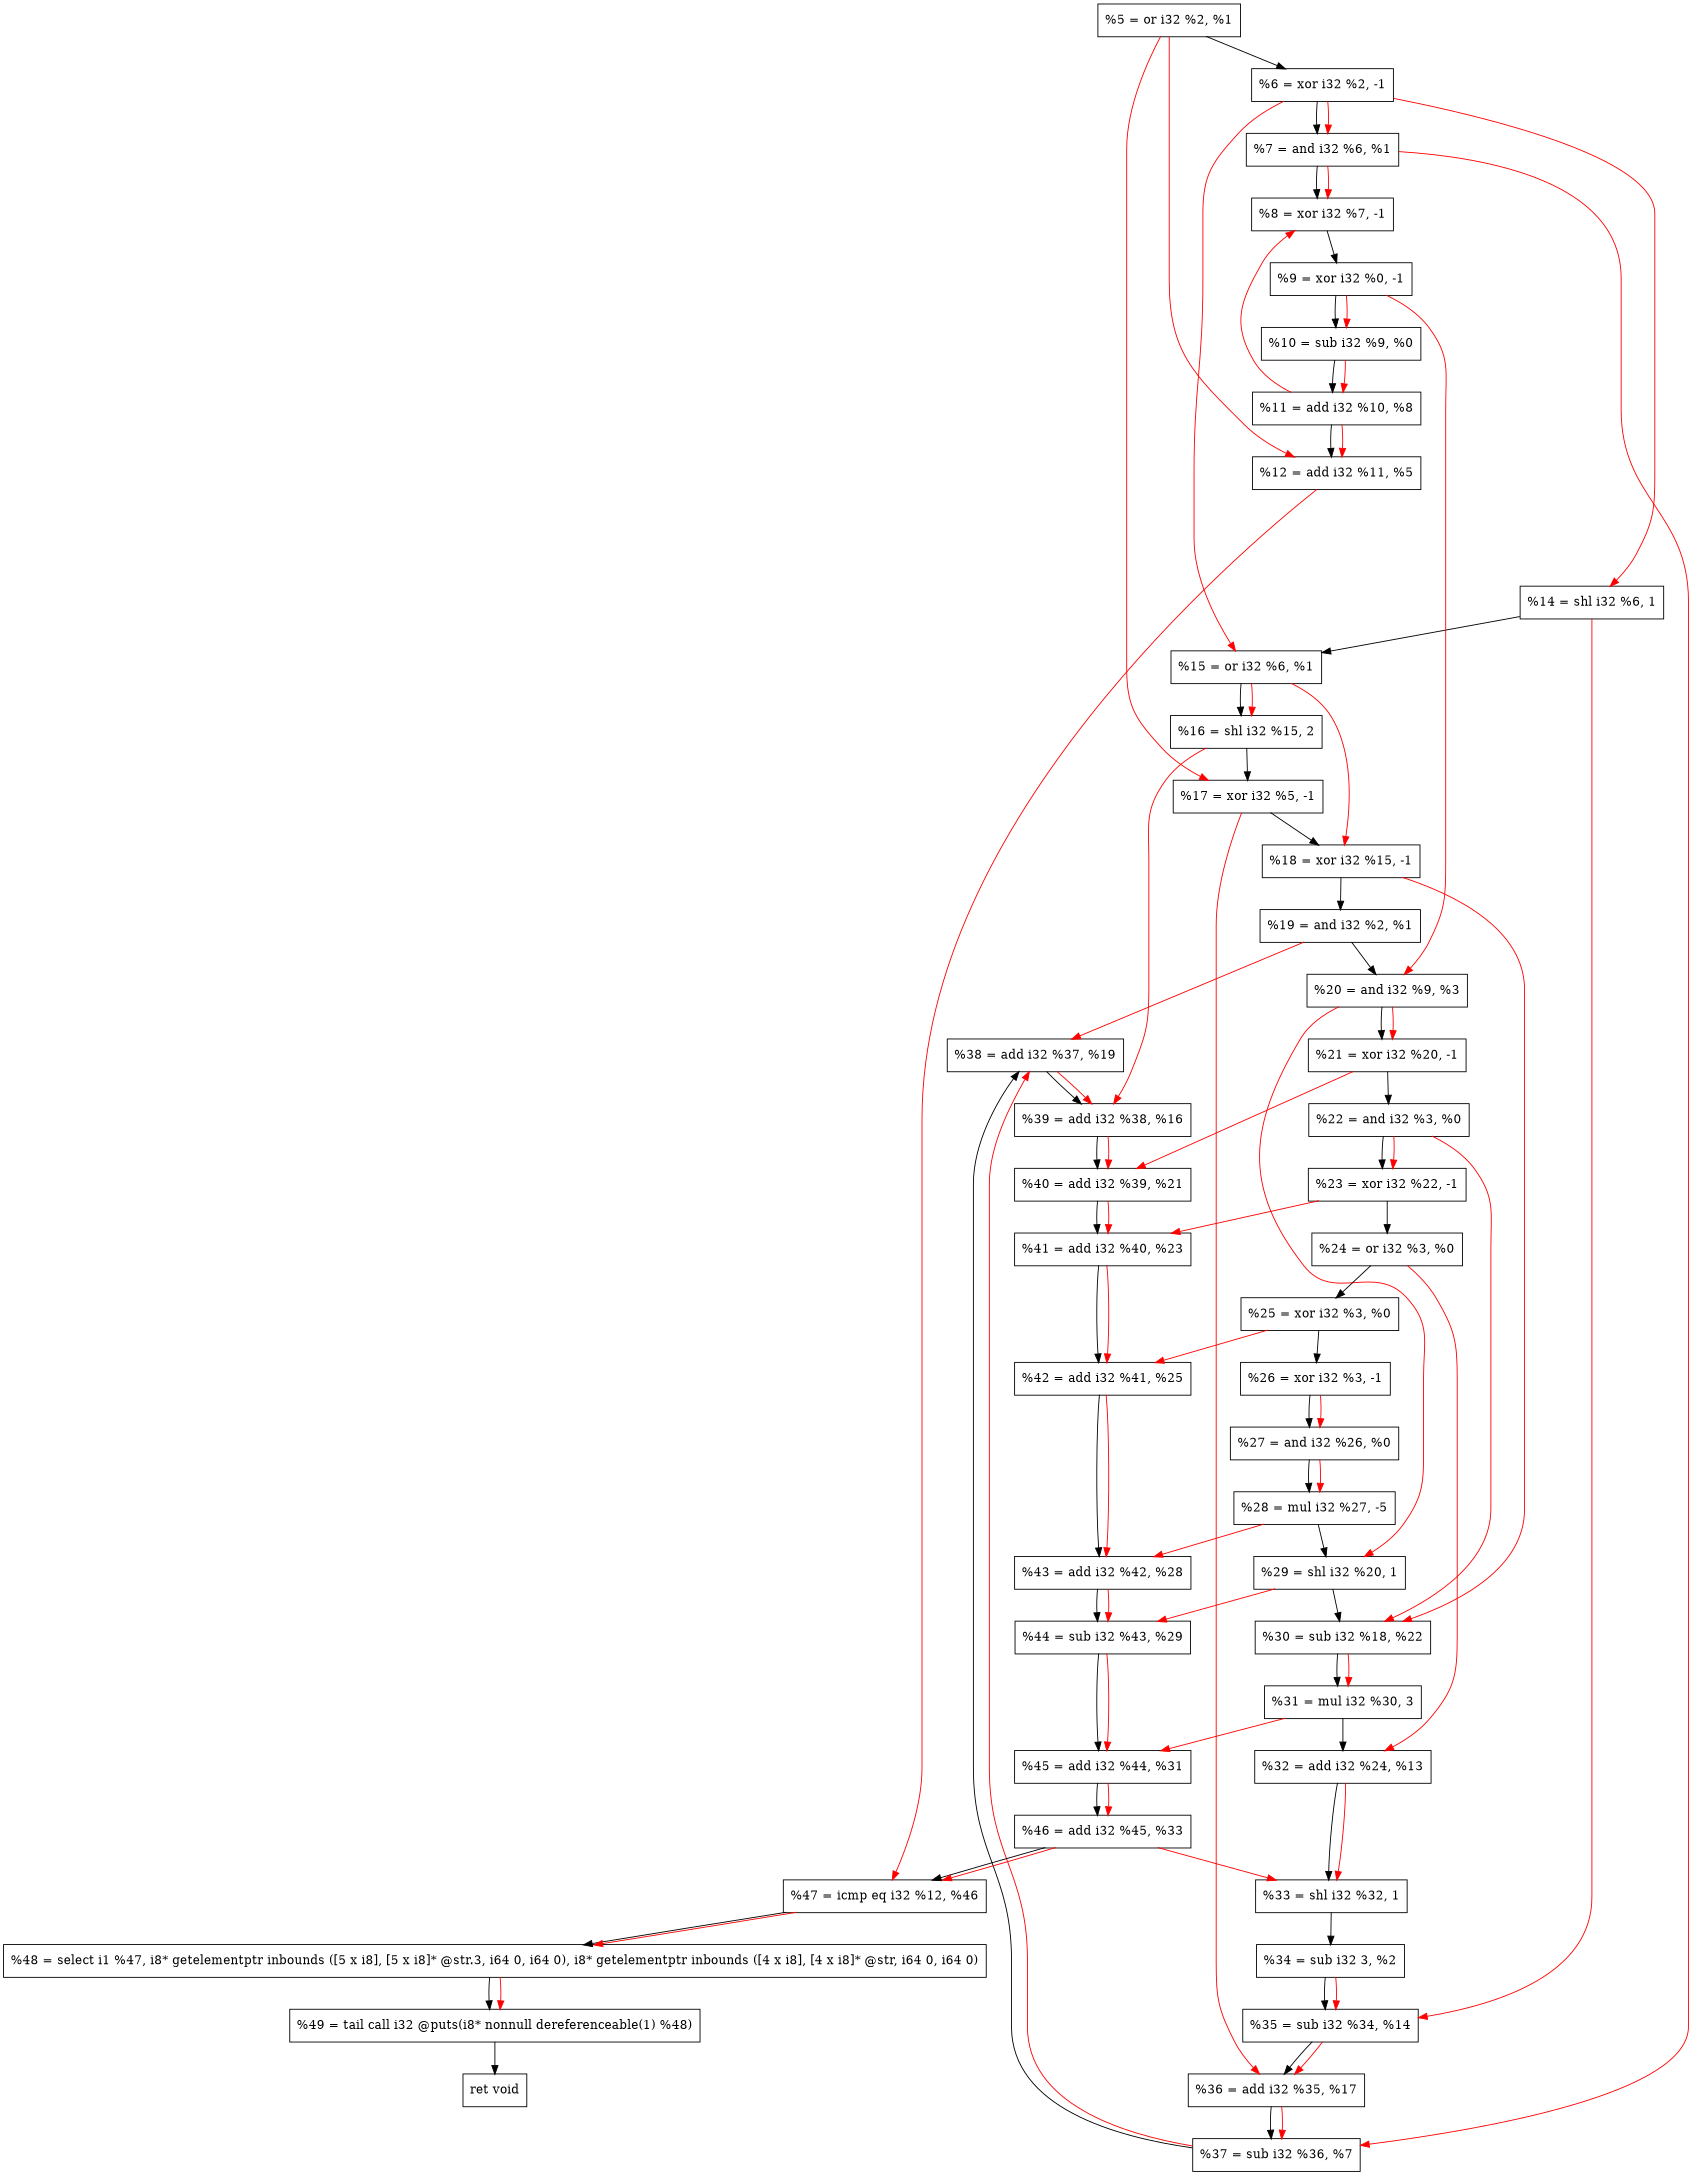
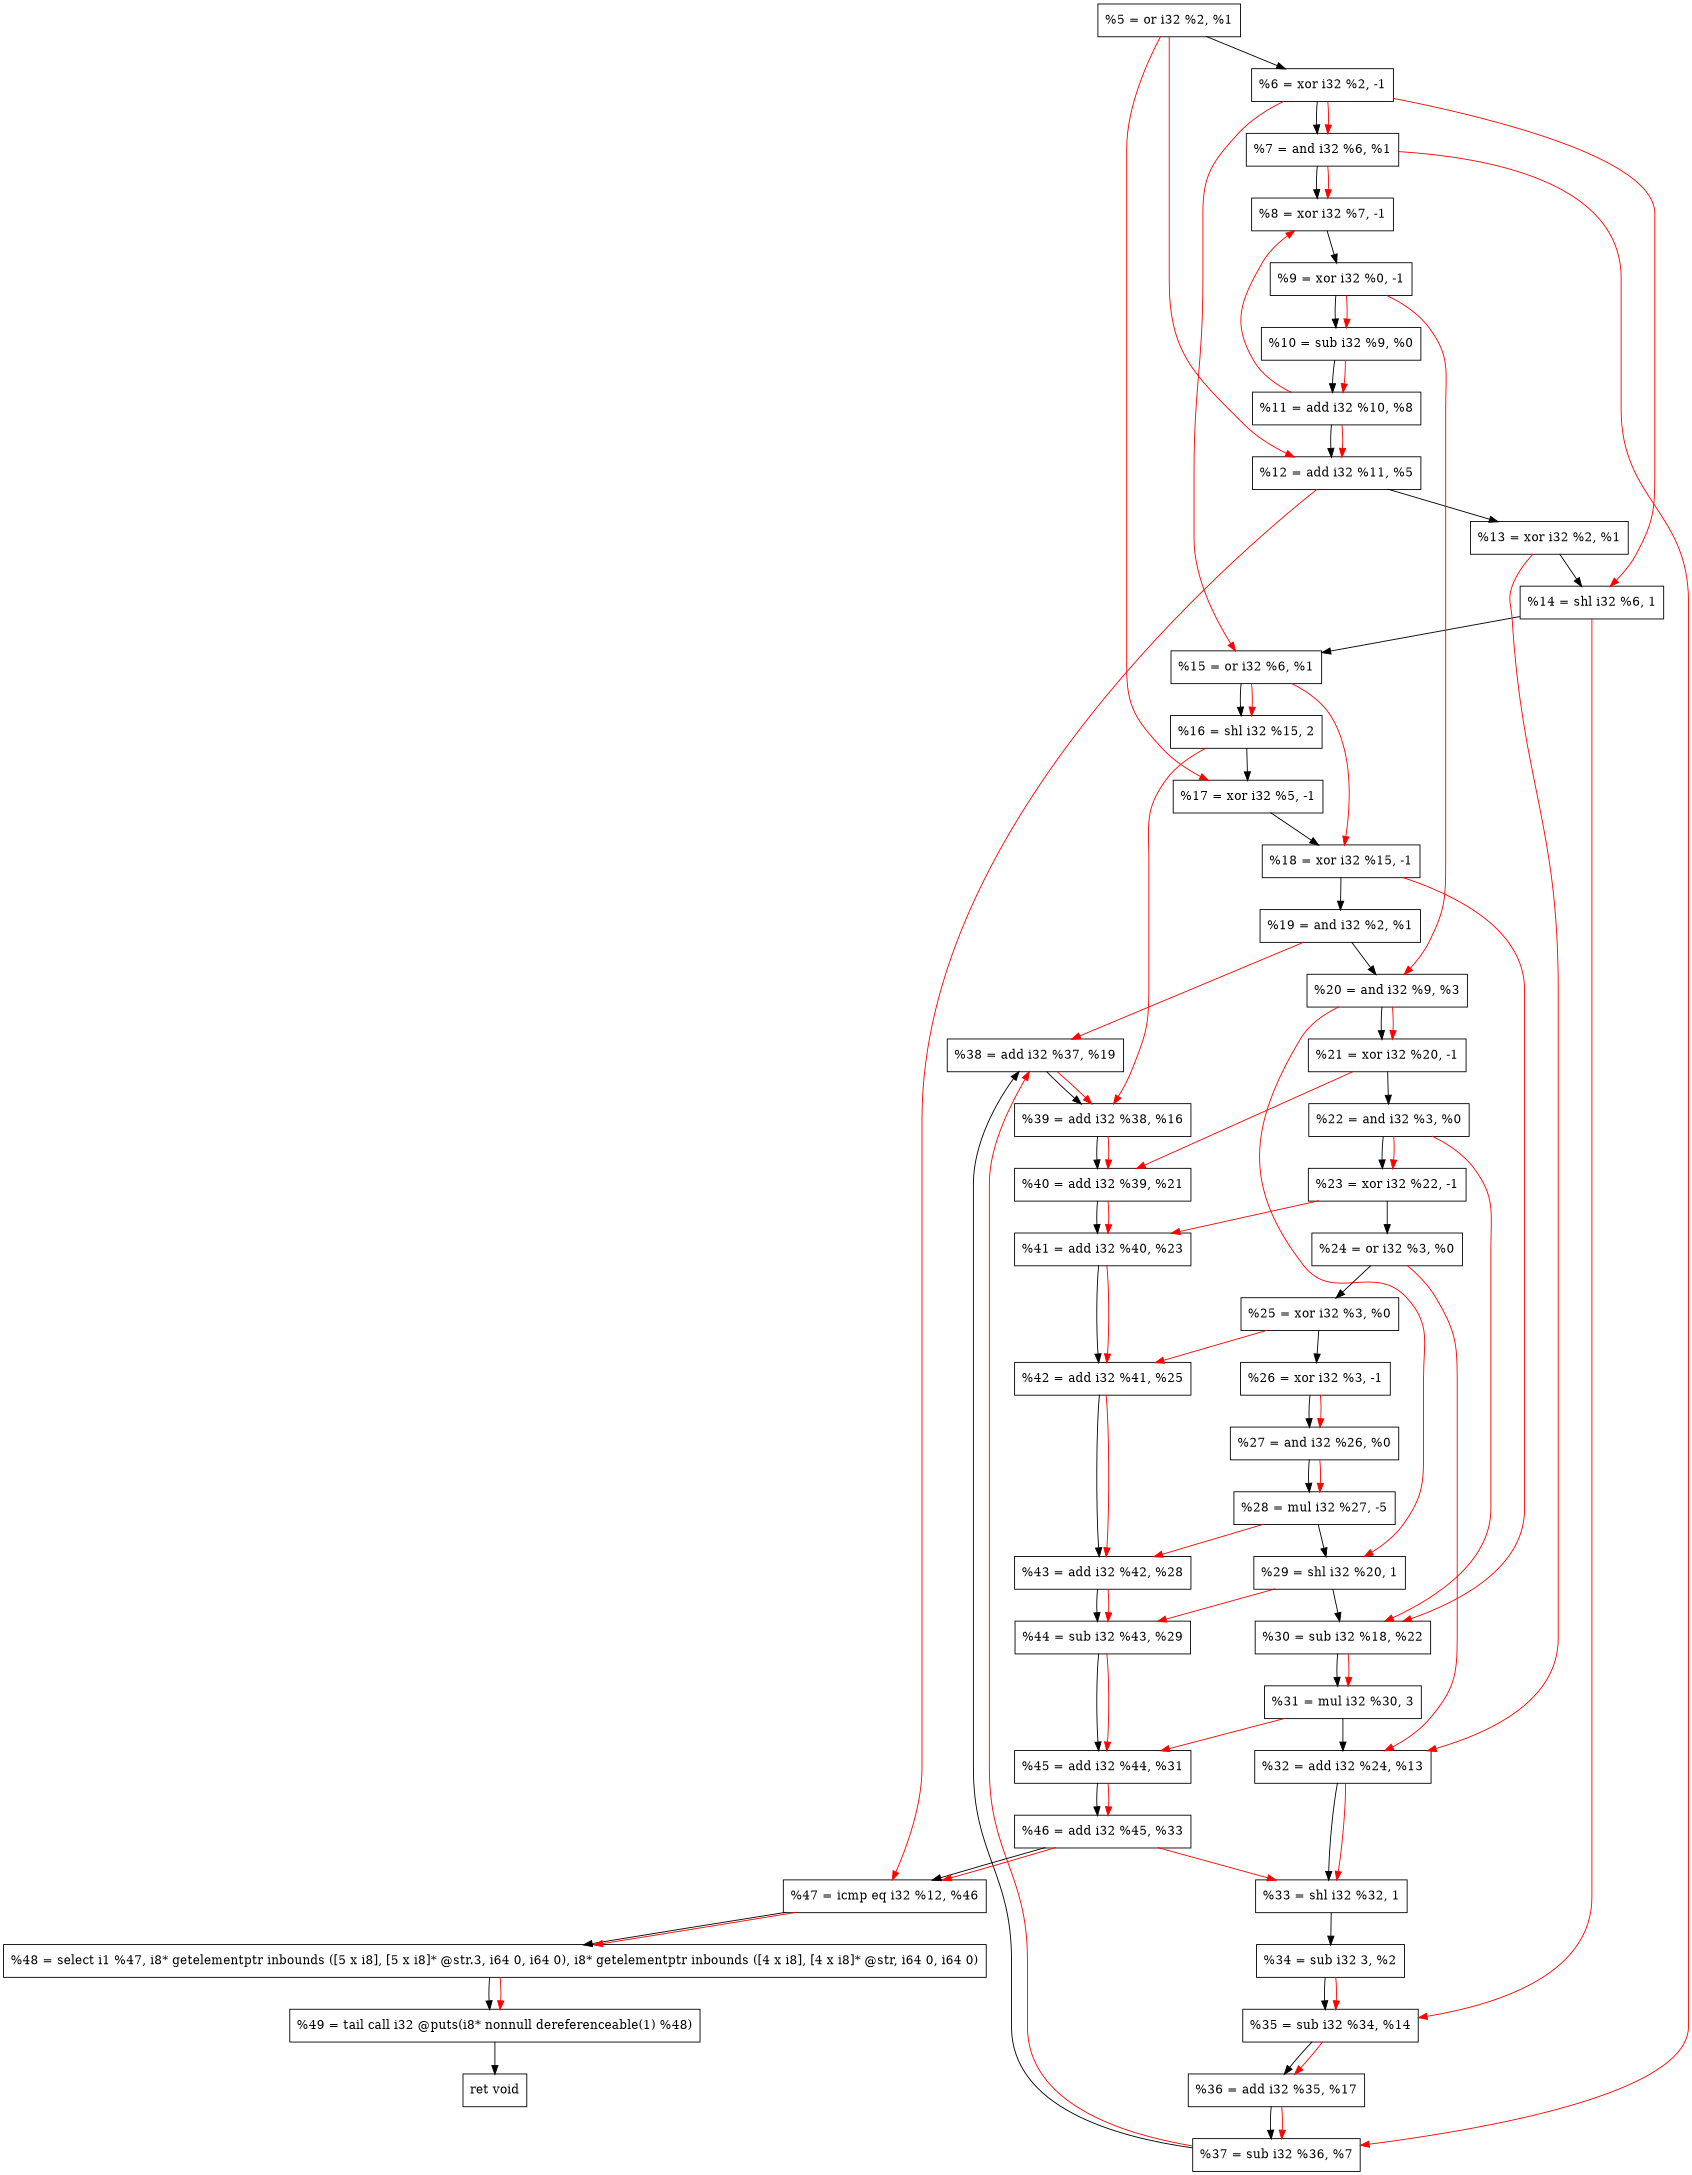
node "%13 = xor i32 %2, %1": added
edge "%17 = xor i32 %5, -1" -> "%36 = add i32 %35, %17": removed
